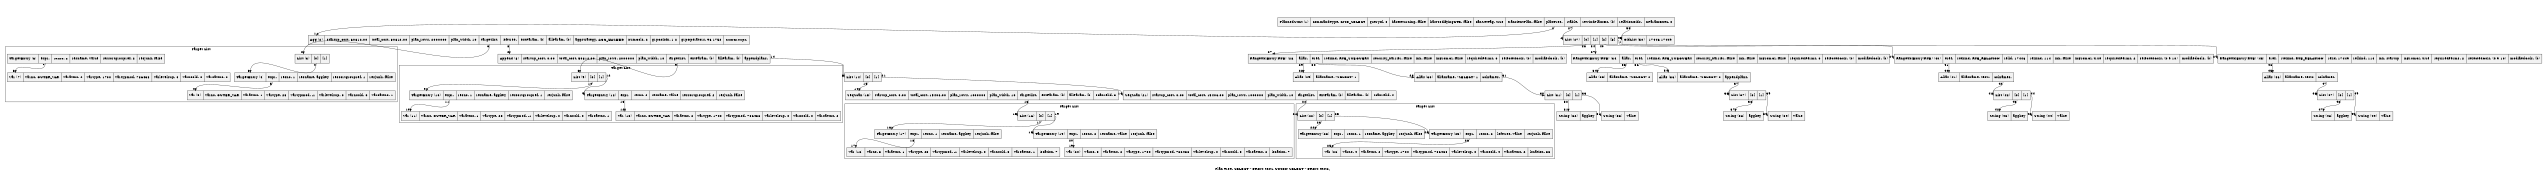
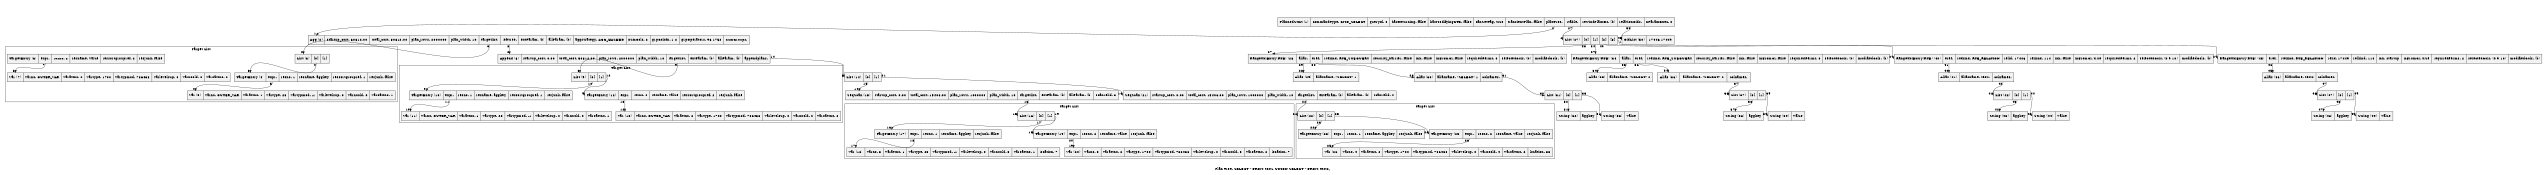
node "Alias (36)": text "appendplans:" -> "colnames:"
node "TargetEntry (25)": text "lefttree: value" -> "resname: value"
